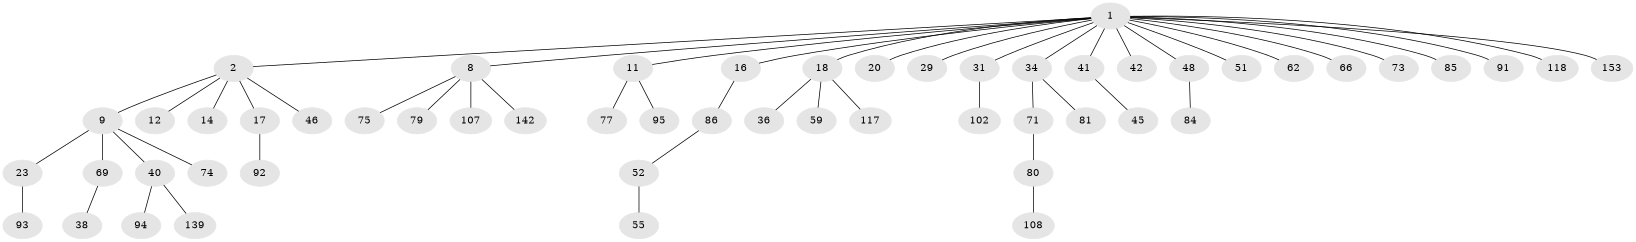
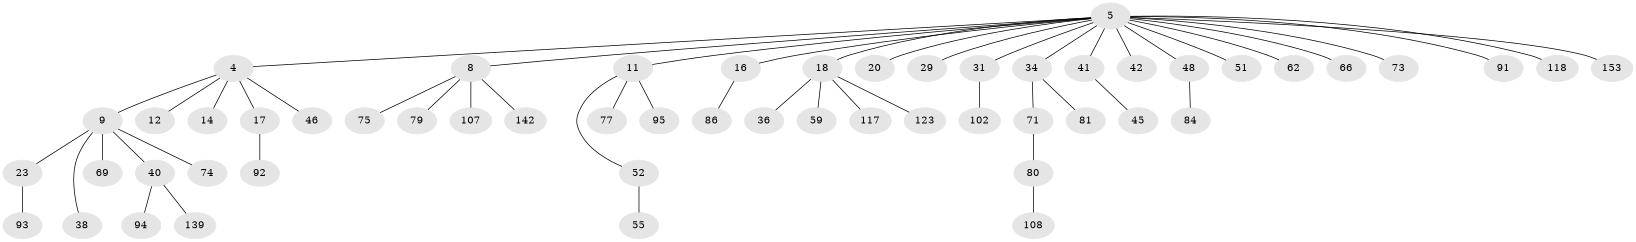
node "1": label "1" -> "5"
node "2": label "2" -> "4"
node "85": removed
node "123": added
edge "86" -- "52": now "11" -- "52"
edge "69" -- "38": now "9" -- "38"
